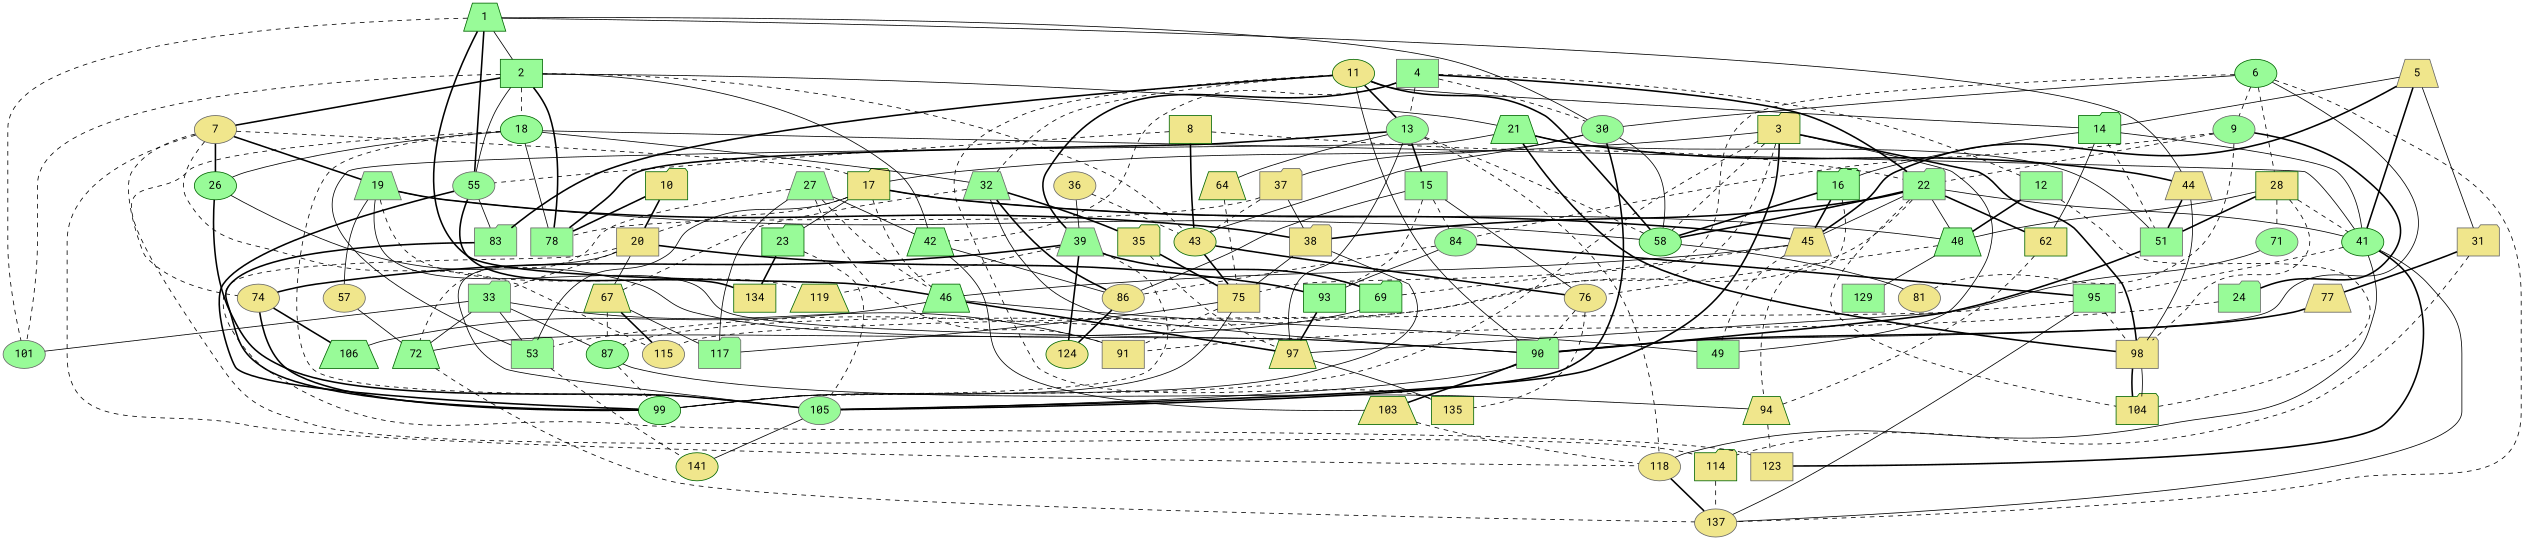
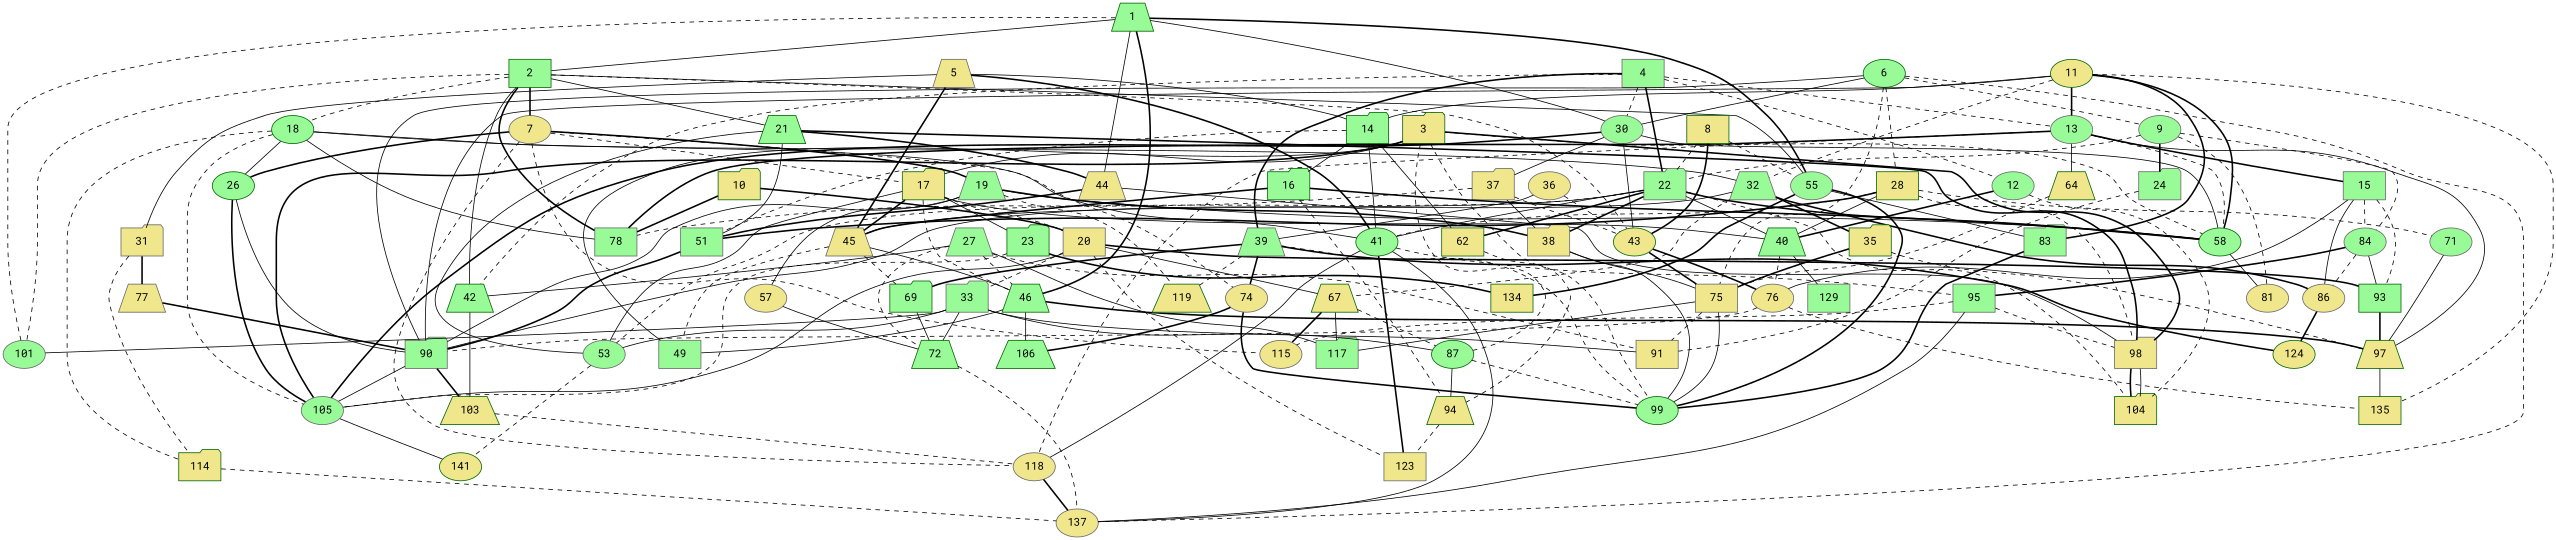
node "12": shape box -> ellipse
edge "42" -- "86": removed
node "53": shape folder -> ellipse
